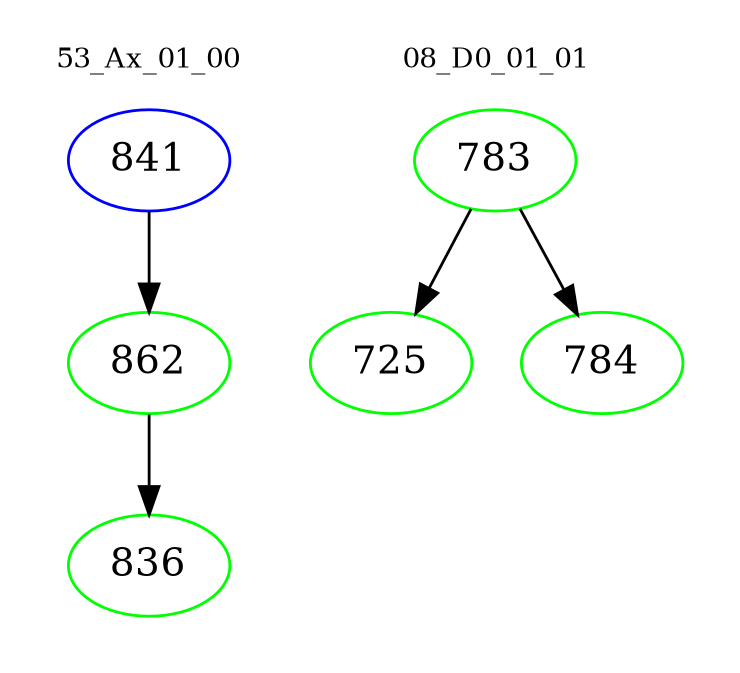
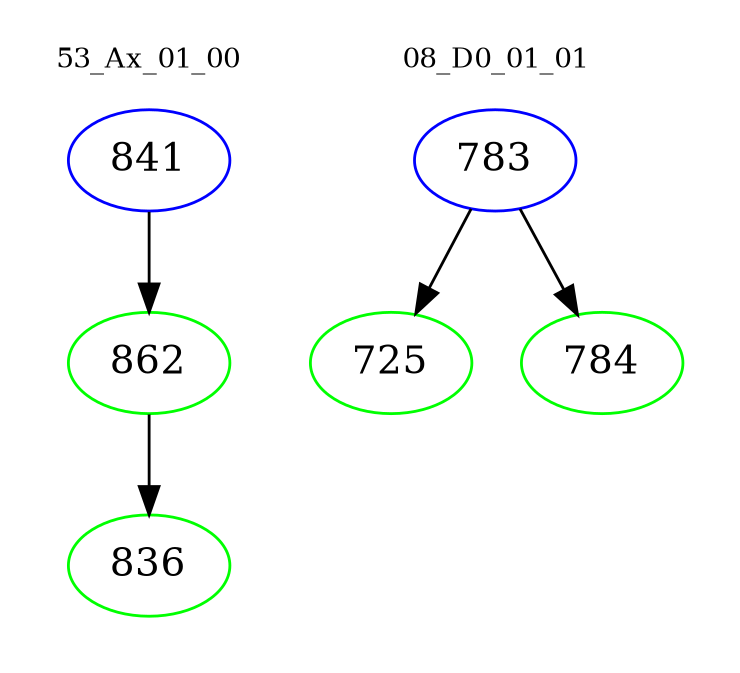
node "783": color green -> blue
